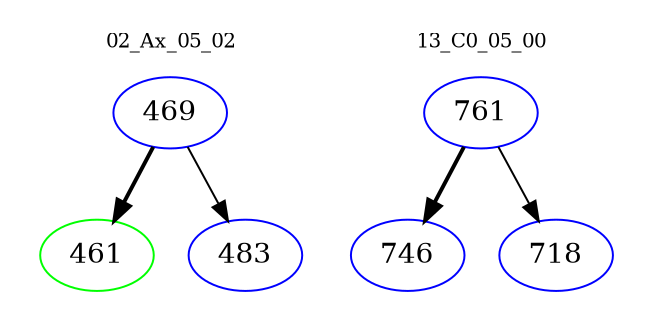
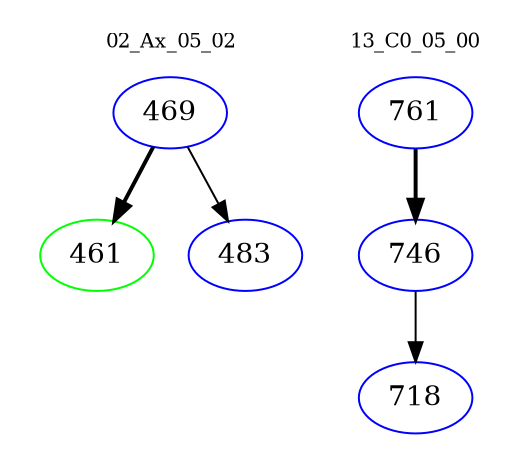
edge "761" -> "718": now "746" -> "718"
